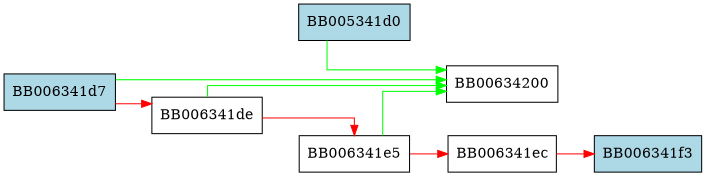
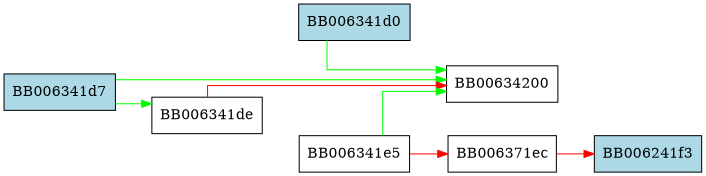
node "BB005341d0": label "BB005341d0" -> "BB006341d0"
edge "BB006341de" -> "BB00634200": color green -> red
edge "BB006341d7" -> "BB006341de": color red -> green
edge "BB006341de" -> "BB006341e5": removed
node "BB006341ec": label "BB006341ec" -> "BB006371ec"
node "BB006341f3": label "BB006341f3" -> "BB006241f3"
